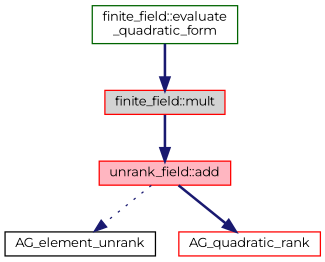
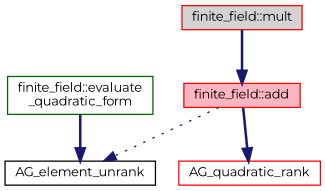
edge "finite_field::evaluate _quadratic_form" -> "finite_field::mult": now "finite_field::evaluate _quadratic_form" -> "AG_element_unrank"
node "unrank_field::add": label "unrank_field::add" -> "finite_field::add"
